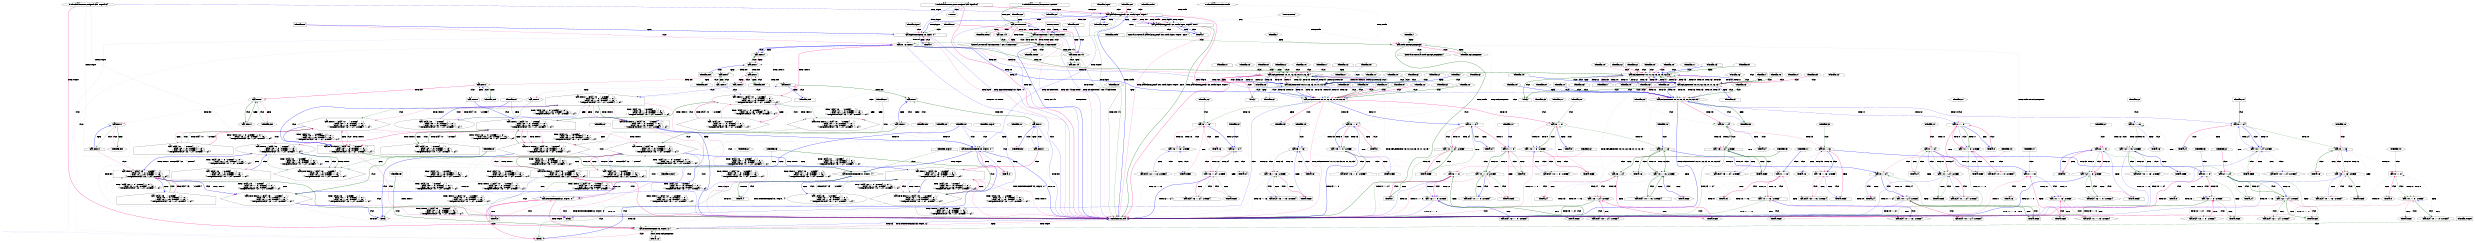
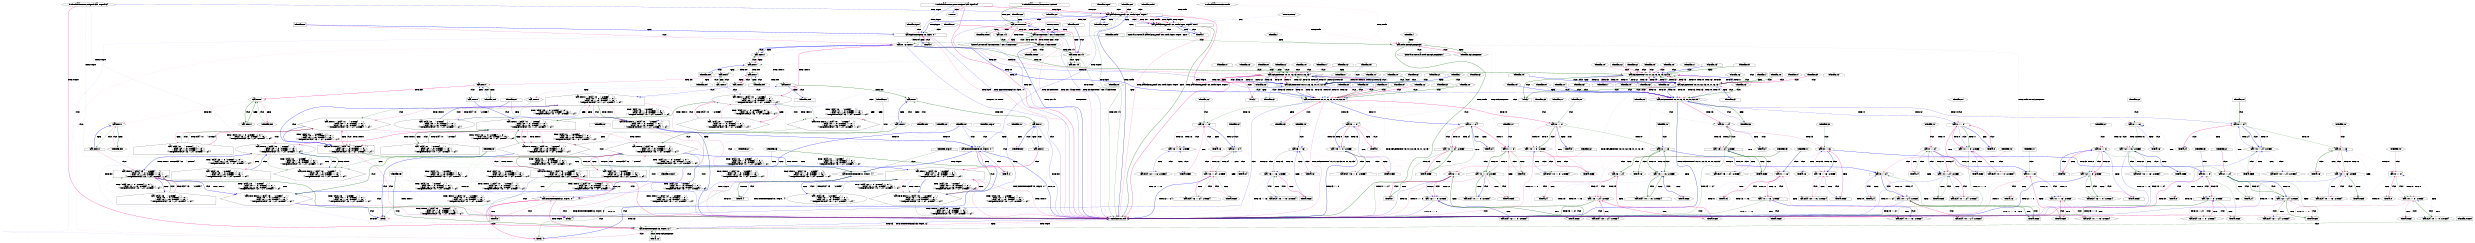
edge "(Call,GET_ULONG_LE( X0, input,  0 ))" -> "(Call,X0 ^= *RK++)": label "PUT: X0" -> "DDG: X0"
